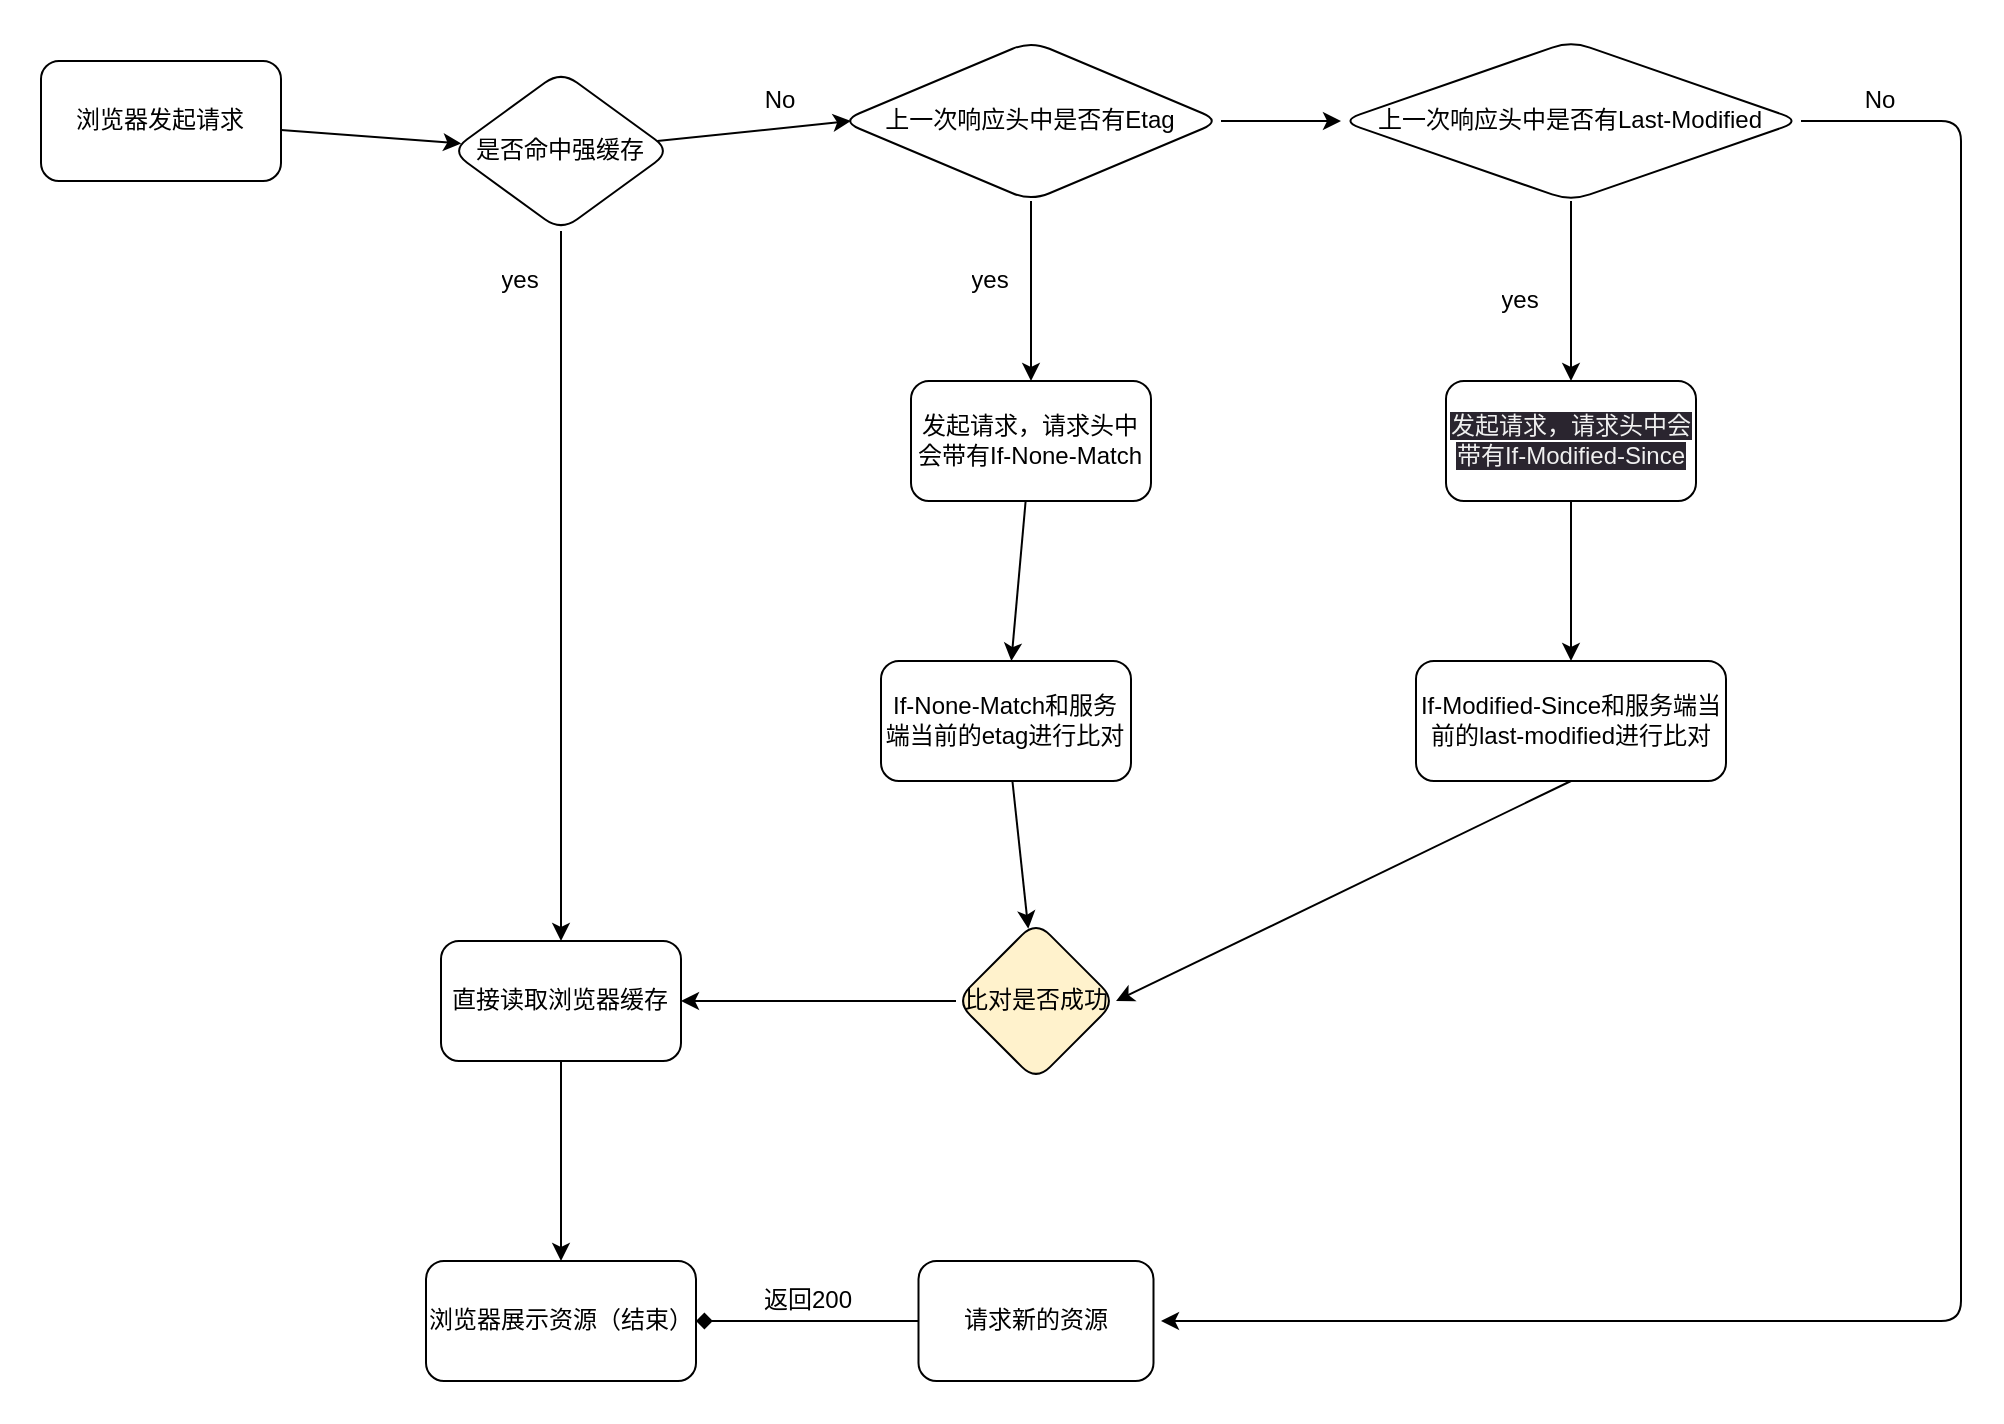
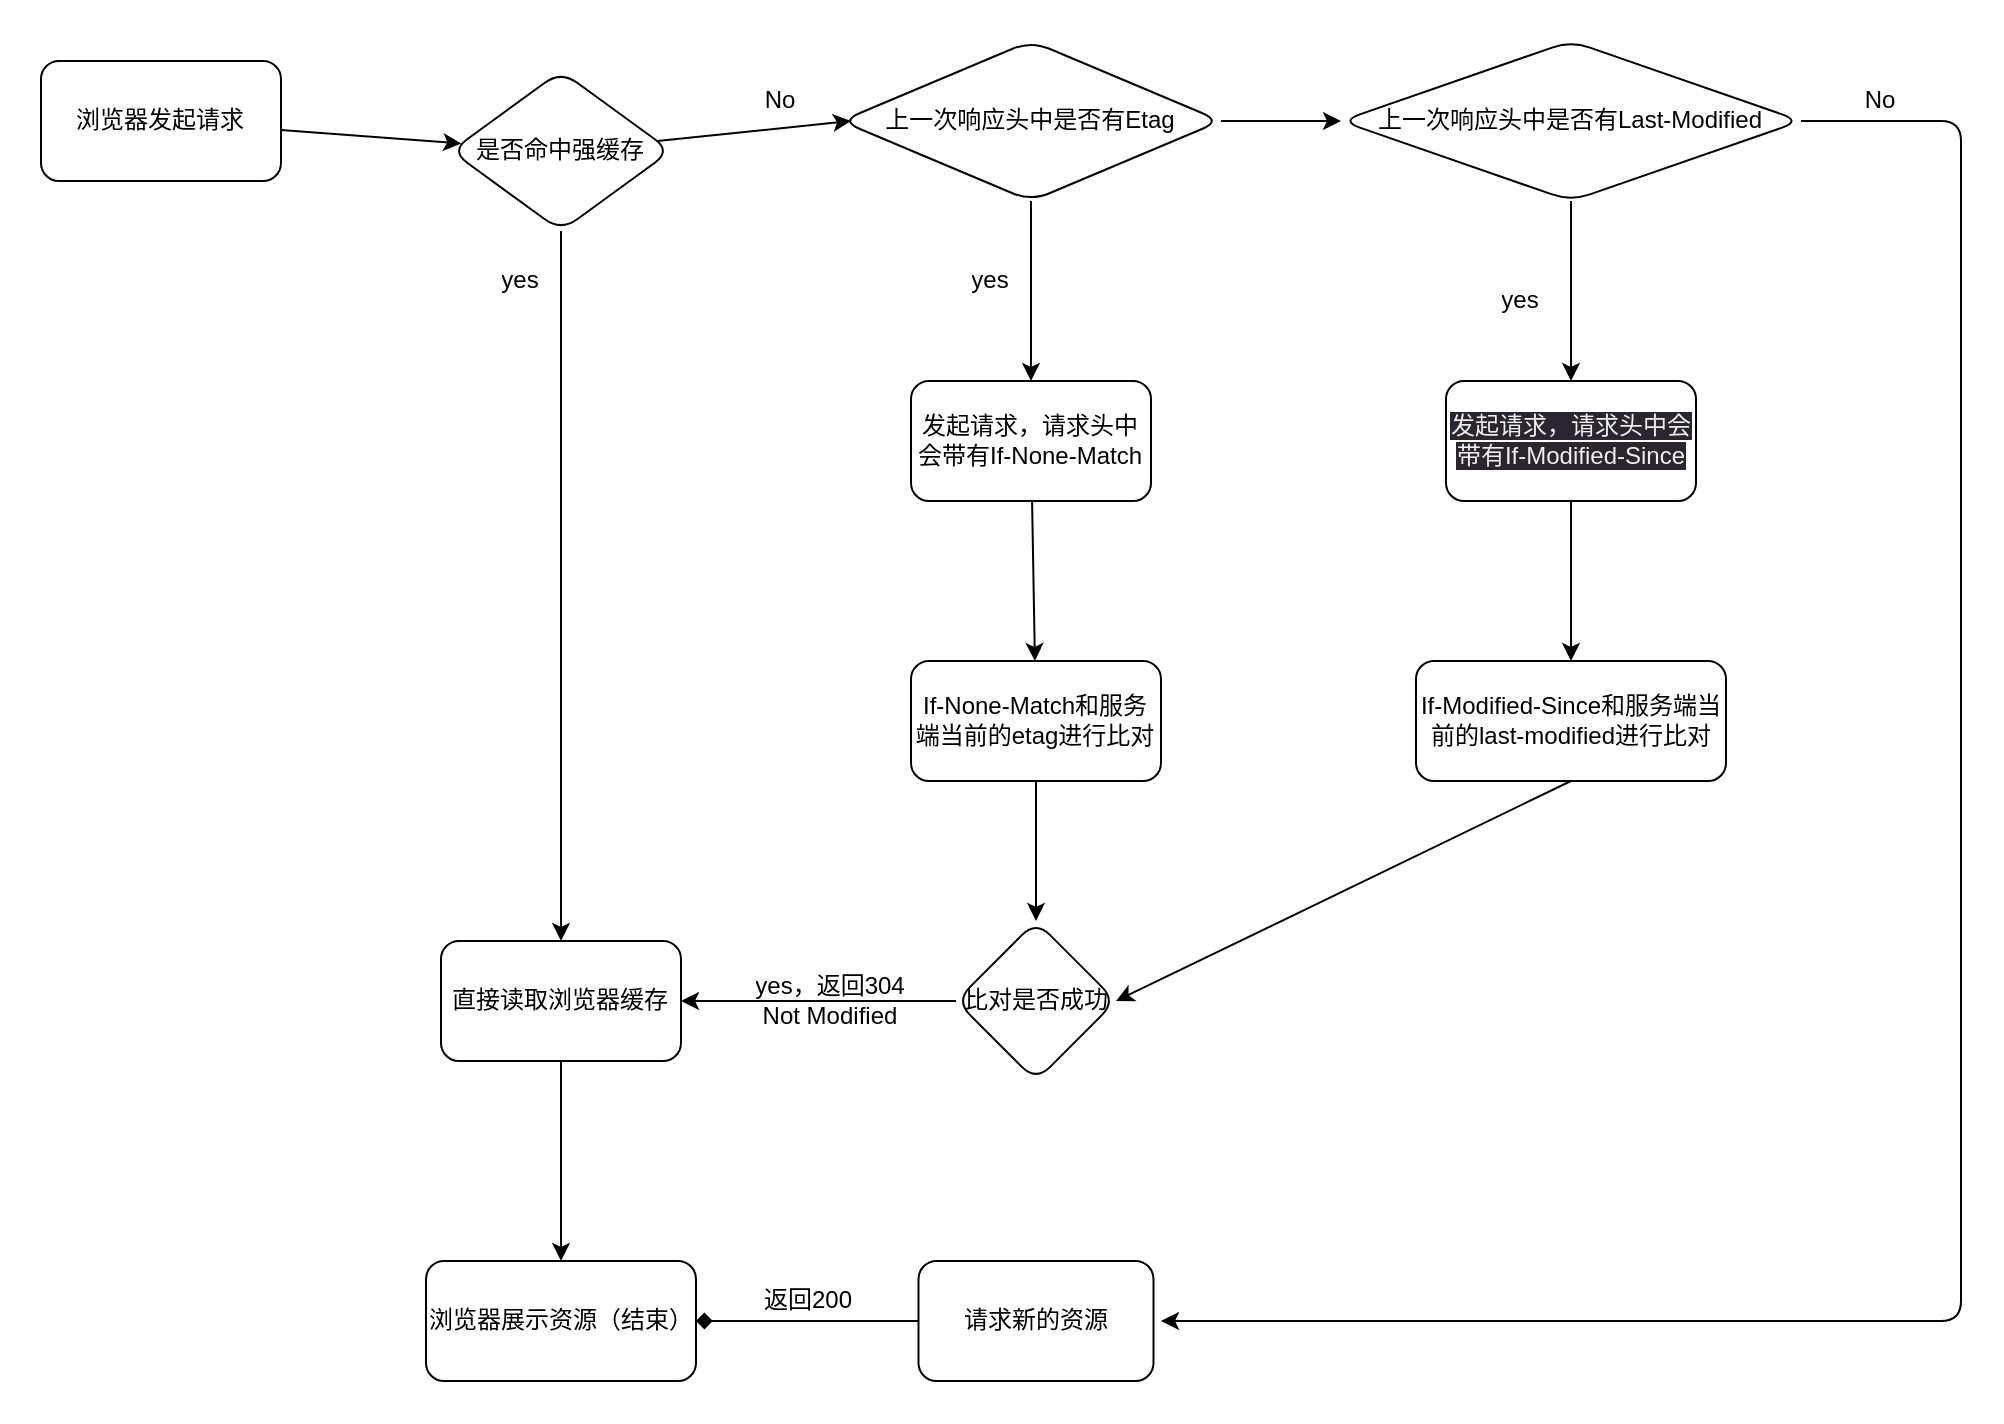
node "If-None-Match和服务端当前的etag进行比对": moved (1006, 721) -> (1036, 721)
node "yes，返回304 Not Modified": added
node "比对是否成功": fillcolor #fff2cc -> #ffffff
